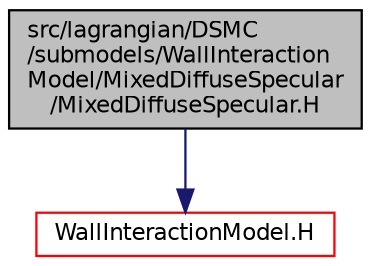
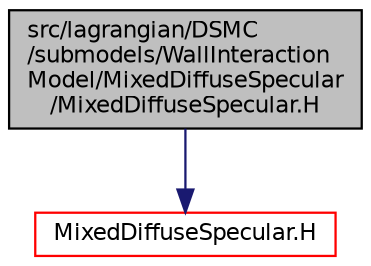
node "WallInteractionModel.H": label "WallInteractionModel.H" -> "MixedDiffuseSpecular.H"
